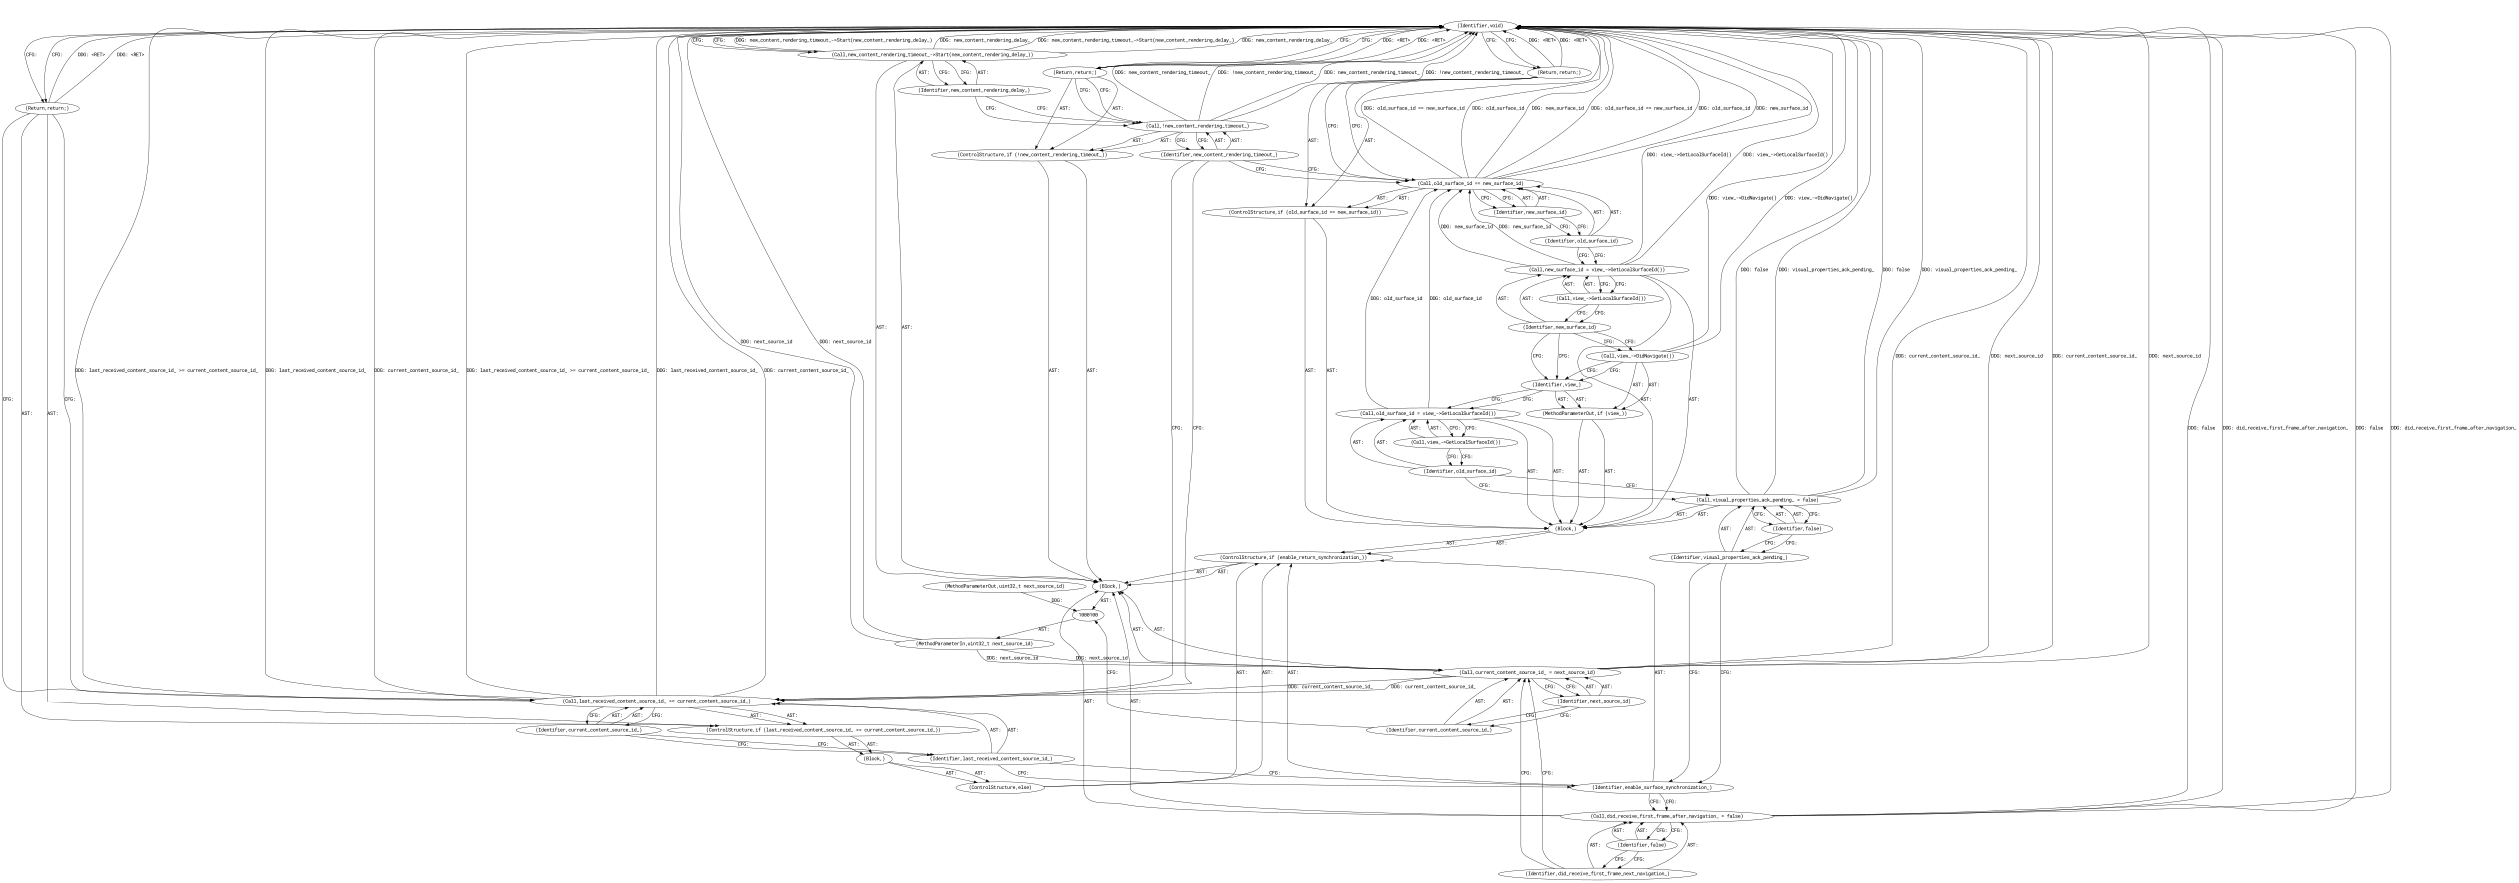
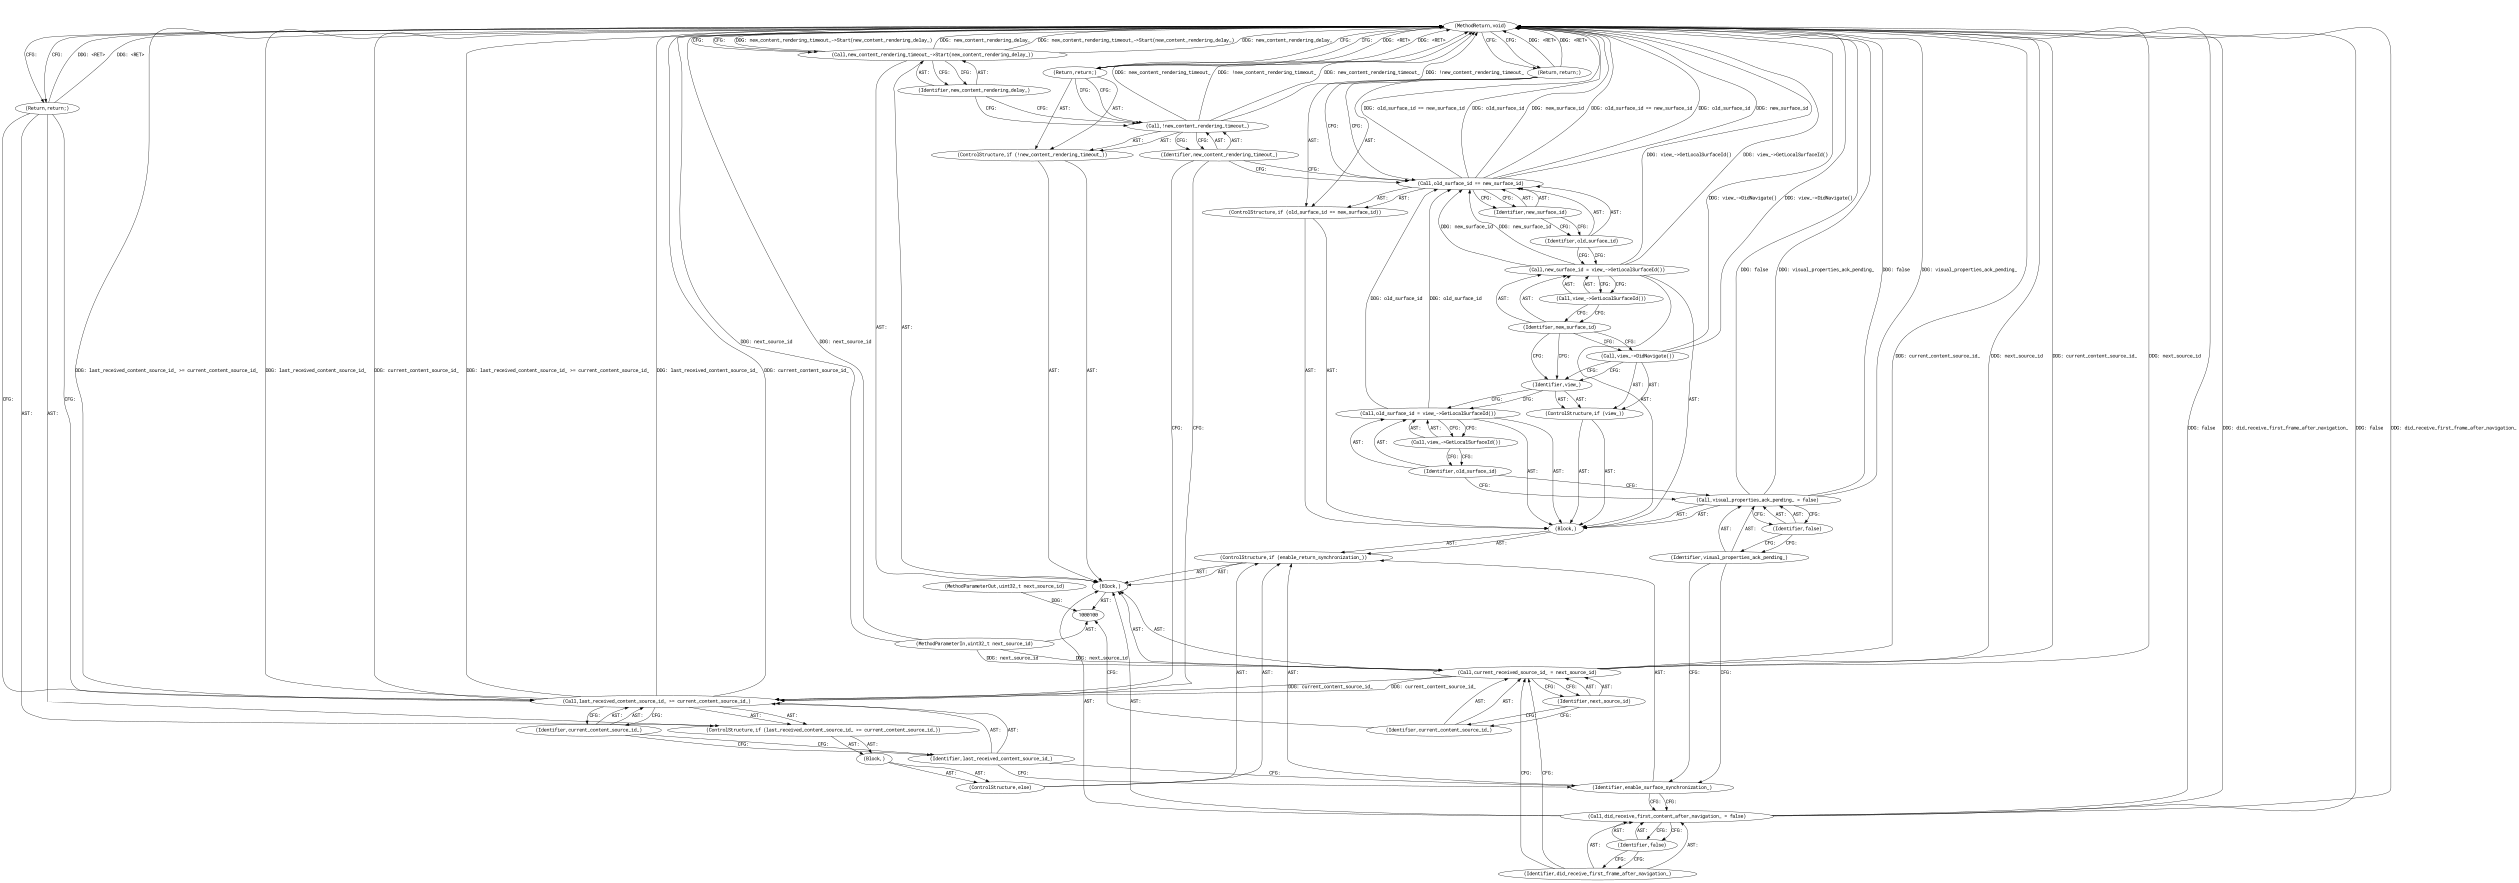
node "(Identifier,void)": label "(Identifier,void)" -> "(MethodReturn,void)"
node "(MethodParameterOut,if (view_))": label "(MethodParameterOut,if (view_))" -> "(ControlStructure,if (view_))"
edge "1000100" -> "(MethodParameterIn,uint32_t next_source_id)": reversed
node "(Call,current_content_source_id_ = next_source_id)": label "(Call,current_content_source_id_ = next_source_id)" -> "(Call,current_received_source_id_ = next_source_id)"
node "(Call,did_receive_first_frame_after_navigation_ = false)": label "(Call,did_receive_first_frame_after_navigation_ = false)" -> "(Call,did_receive_first_content_after_navigation_ = false)"
node "(Identifier,did_receive_first_frame_next_navigation_)": label "(Identifier,did_receive_first_frame_next_navigation_)" -> "(Identifier,did_receive_first_frame_after_navigation_)"
